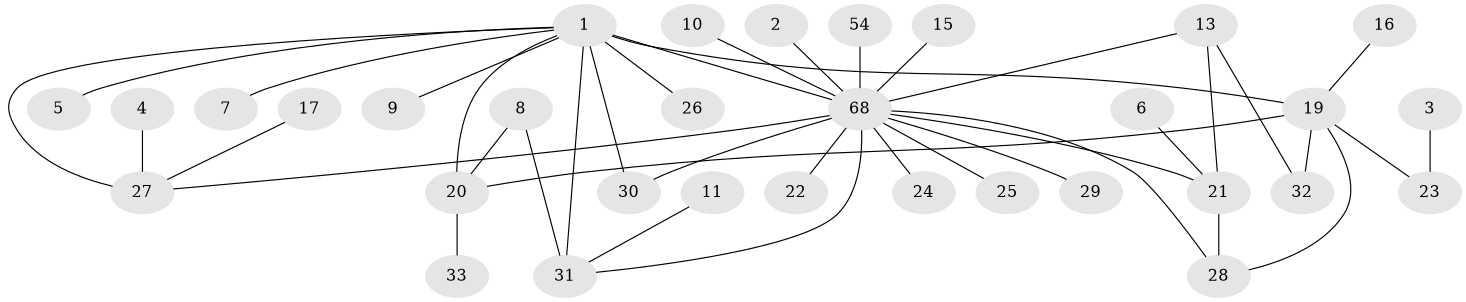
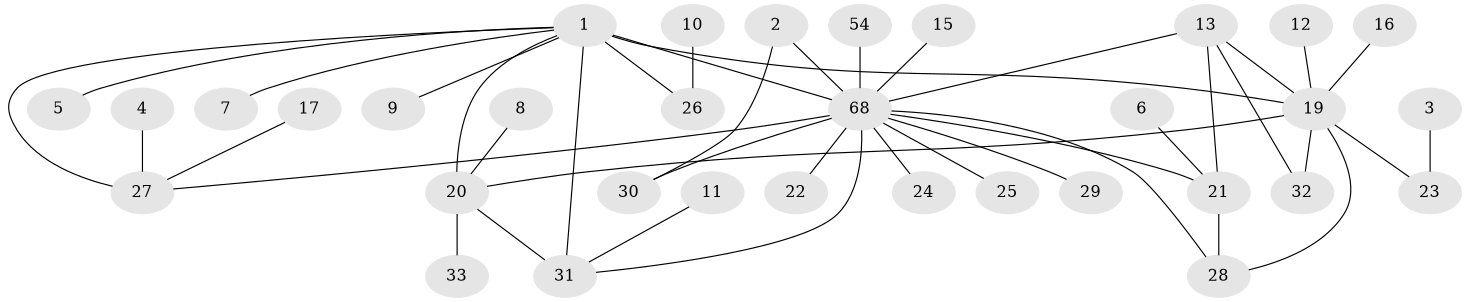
node "12": added
edge "13" -- "19": added
edge "10" -- "68": now "10" -- "26"
edge "1" -- "30": now "2" -- "30"
edge "8" -- "31": now "20" -- "31"
